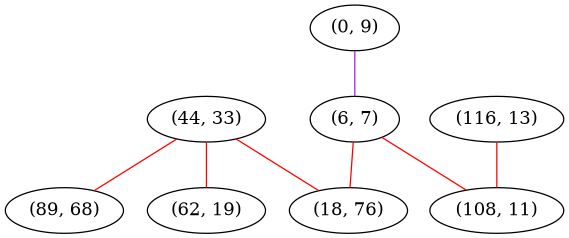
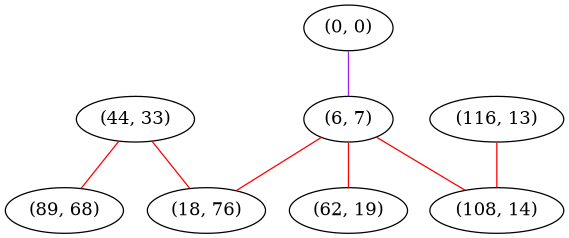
node "(0, 9)": label "(0, 9)" -> "(0, 0)"
edge "(44, 33)" -- "(62, 19)": now "(6, 7)" -- "(62, 19)"
node "(108, 11)": label "(108, 11)" -> "(108, 14)"
